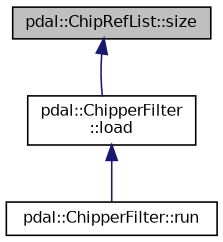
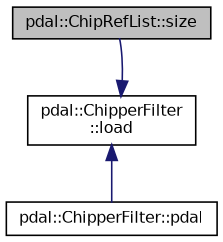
edge "pdal::ChipperFilter ::load" -> "pdal::ChipRefList::size": reversed
node "pdal::ChipperFilter::run": label "pdal::ChipperFilter::run" -> "pdal::ChipperFilter::pdal"
